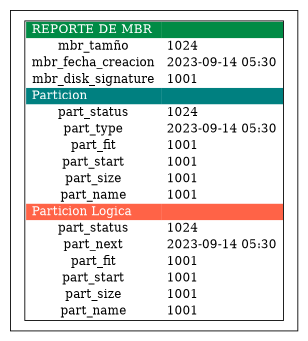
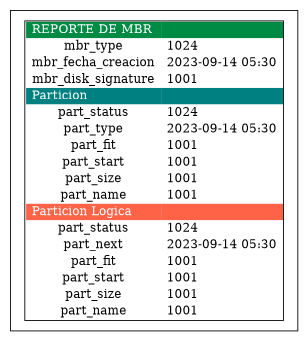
node "REPORTE DE MBR": text "mbr_tamño" -> "mbr_type"
